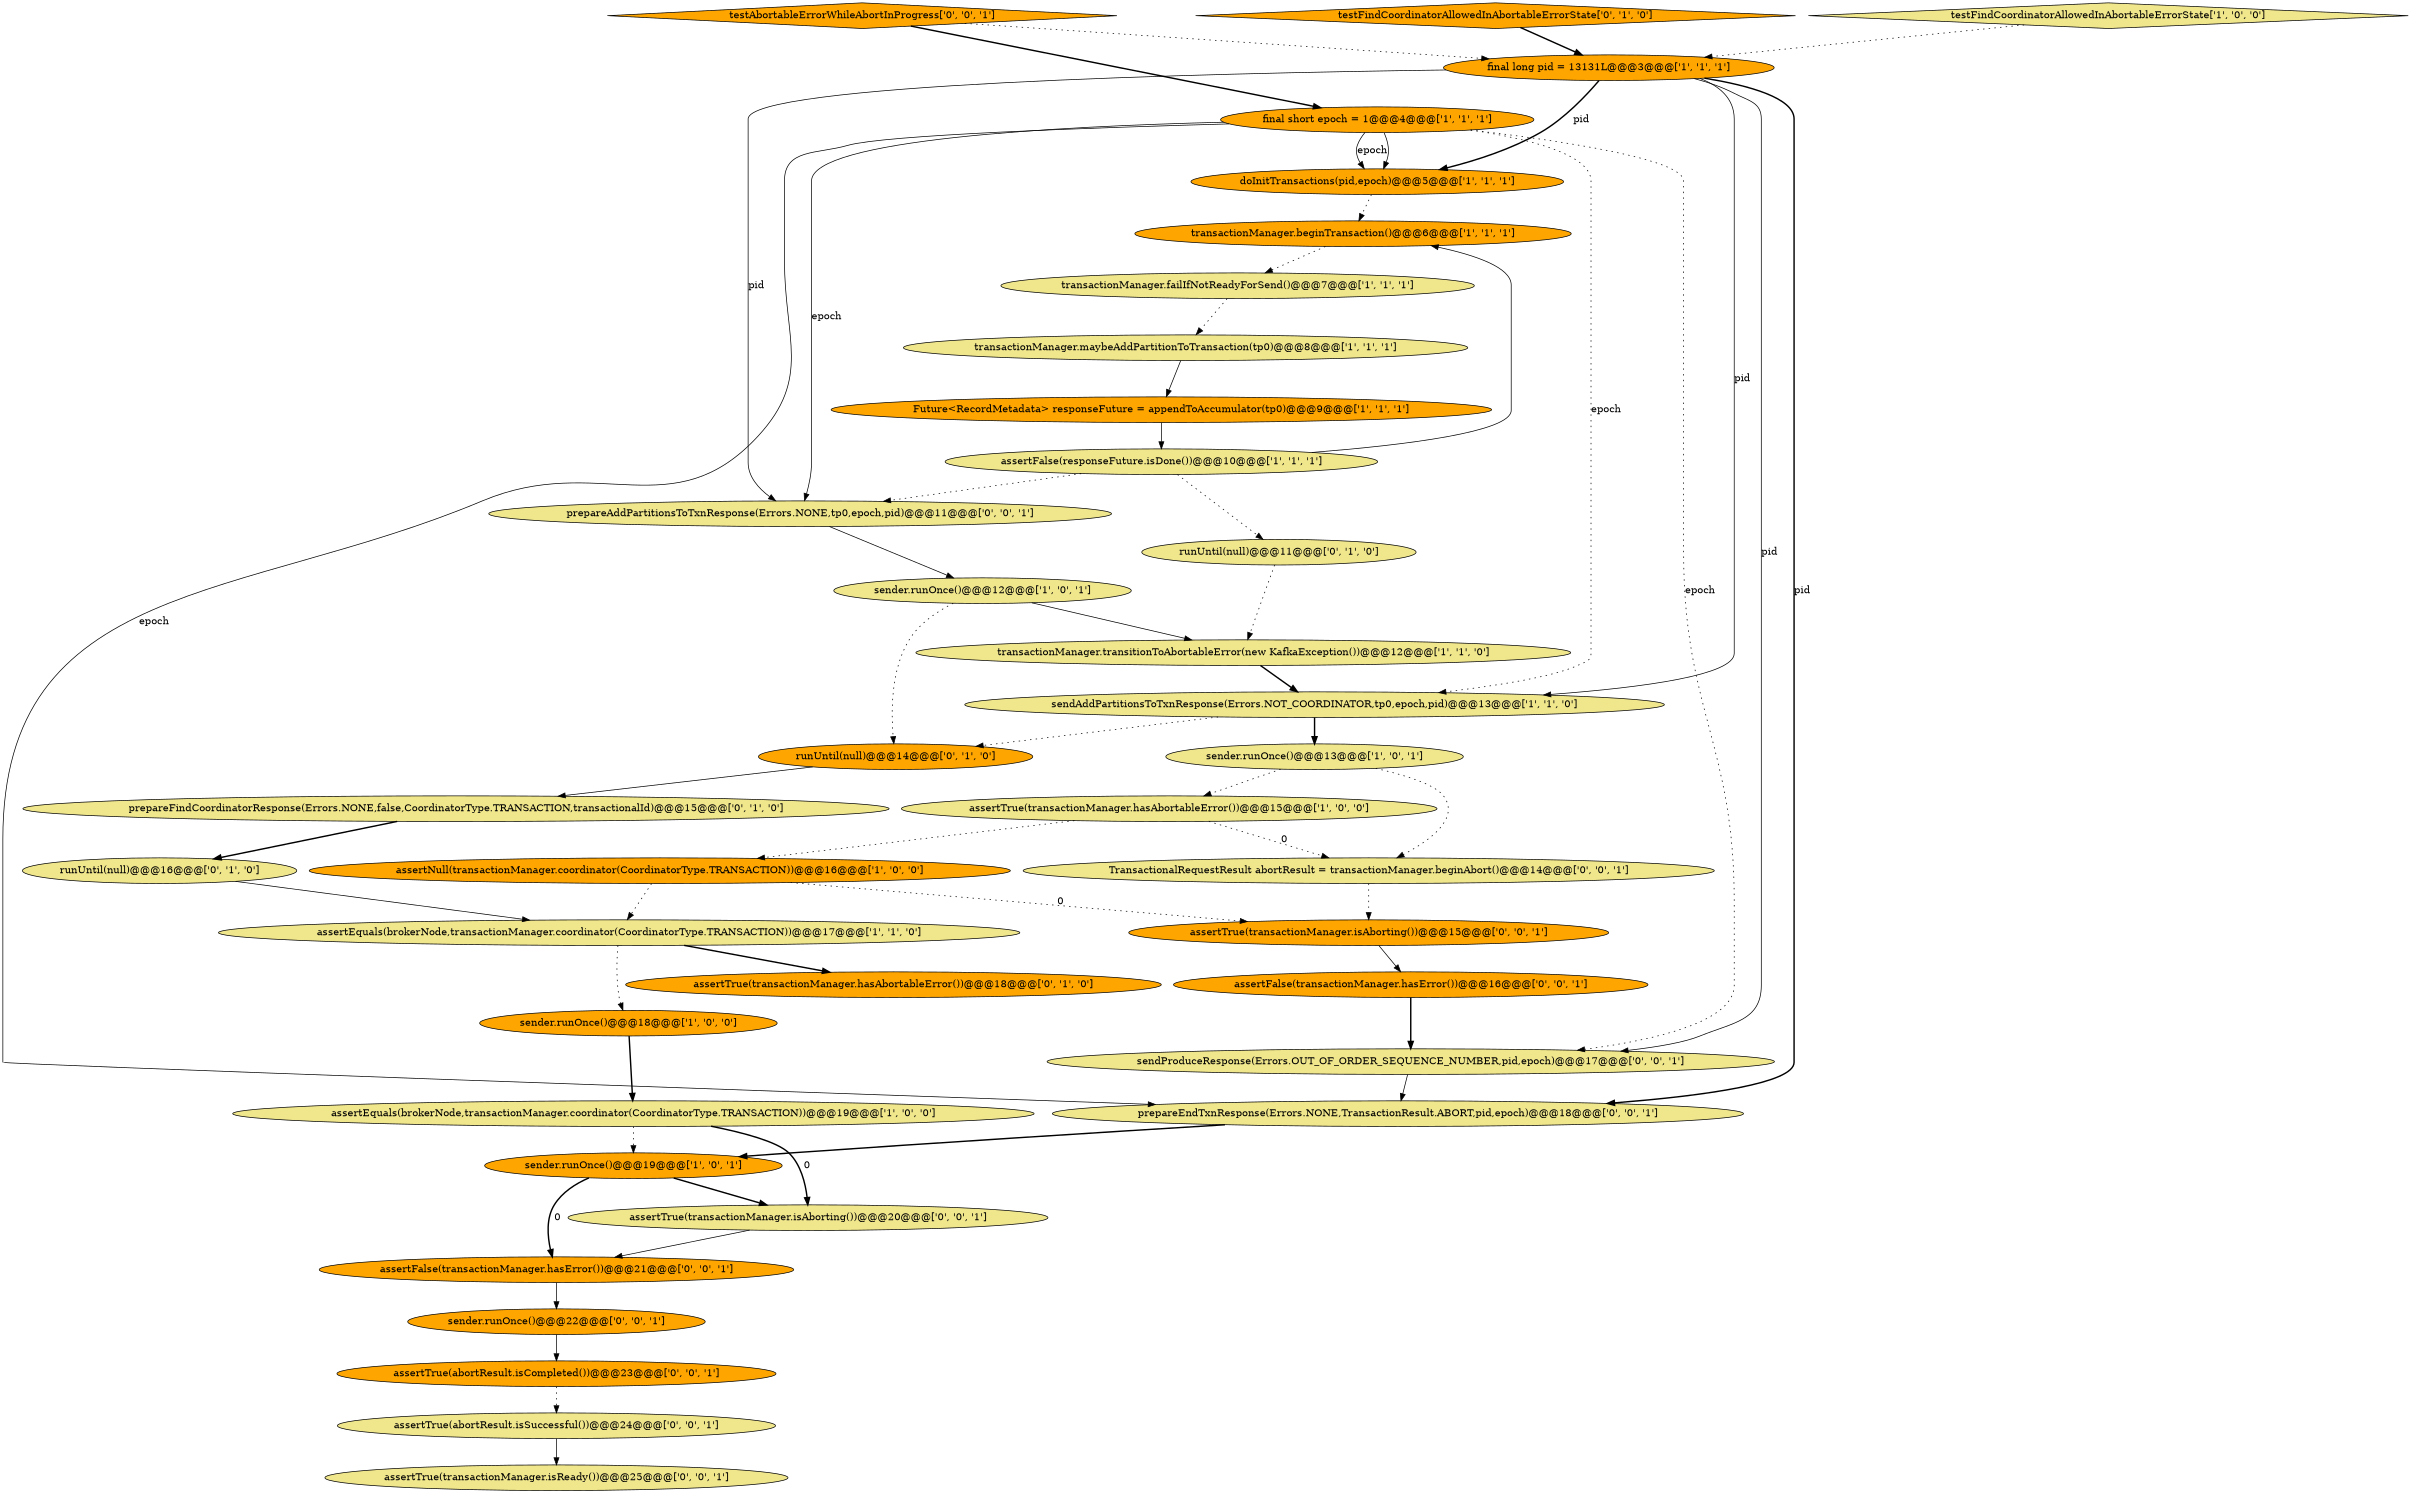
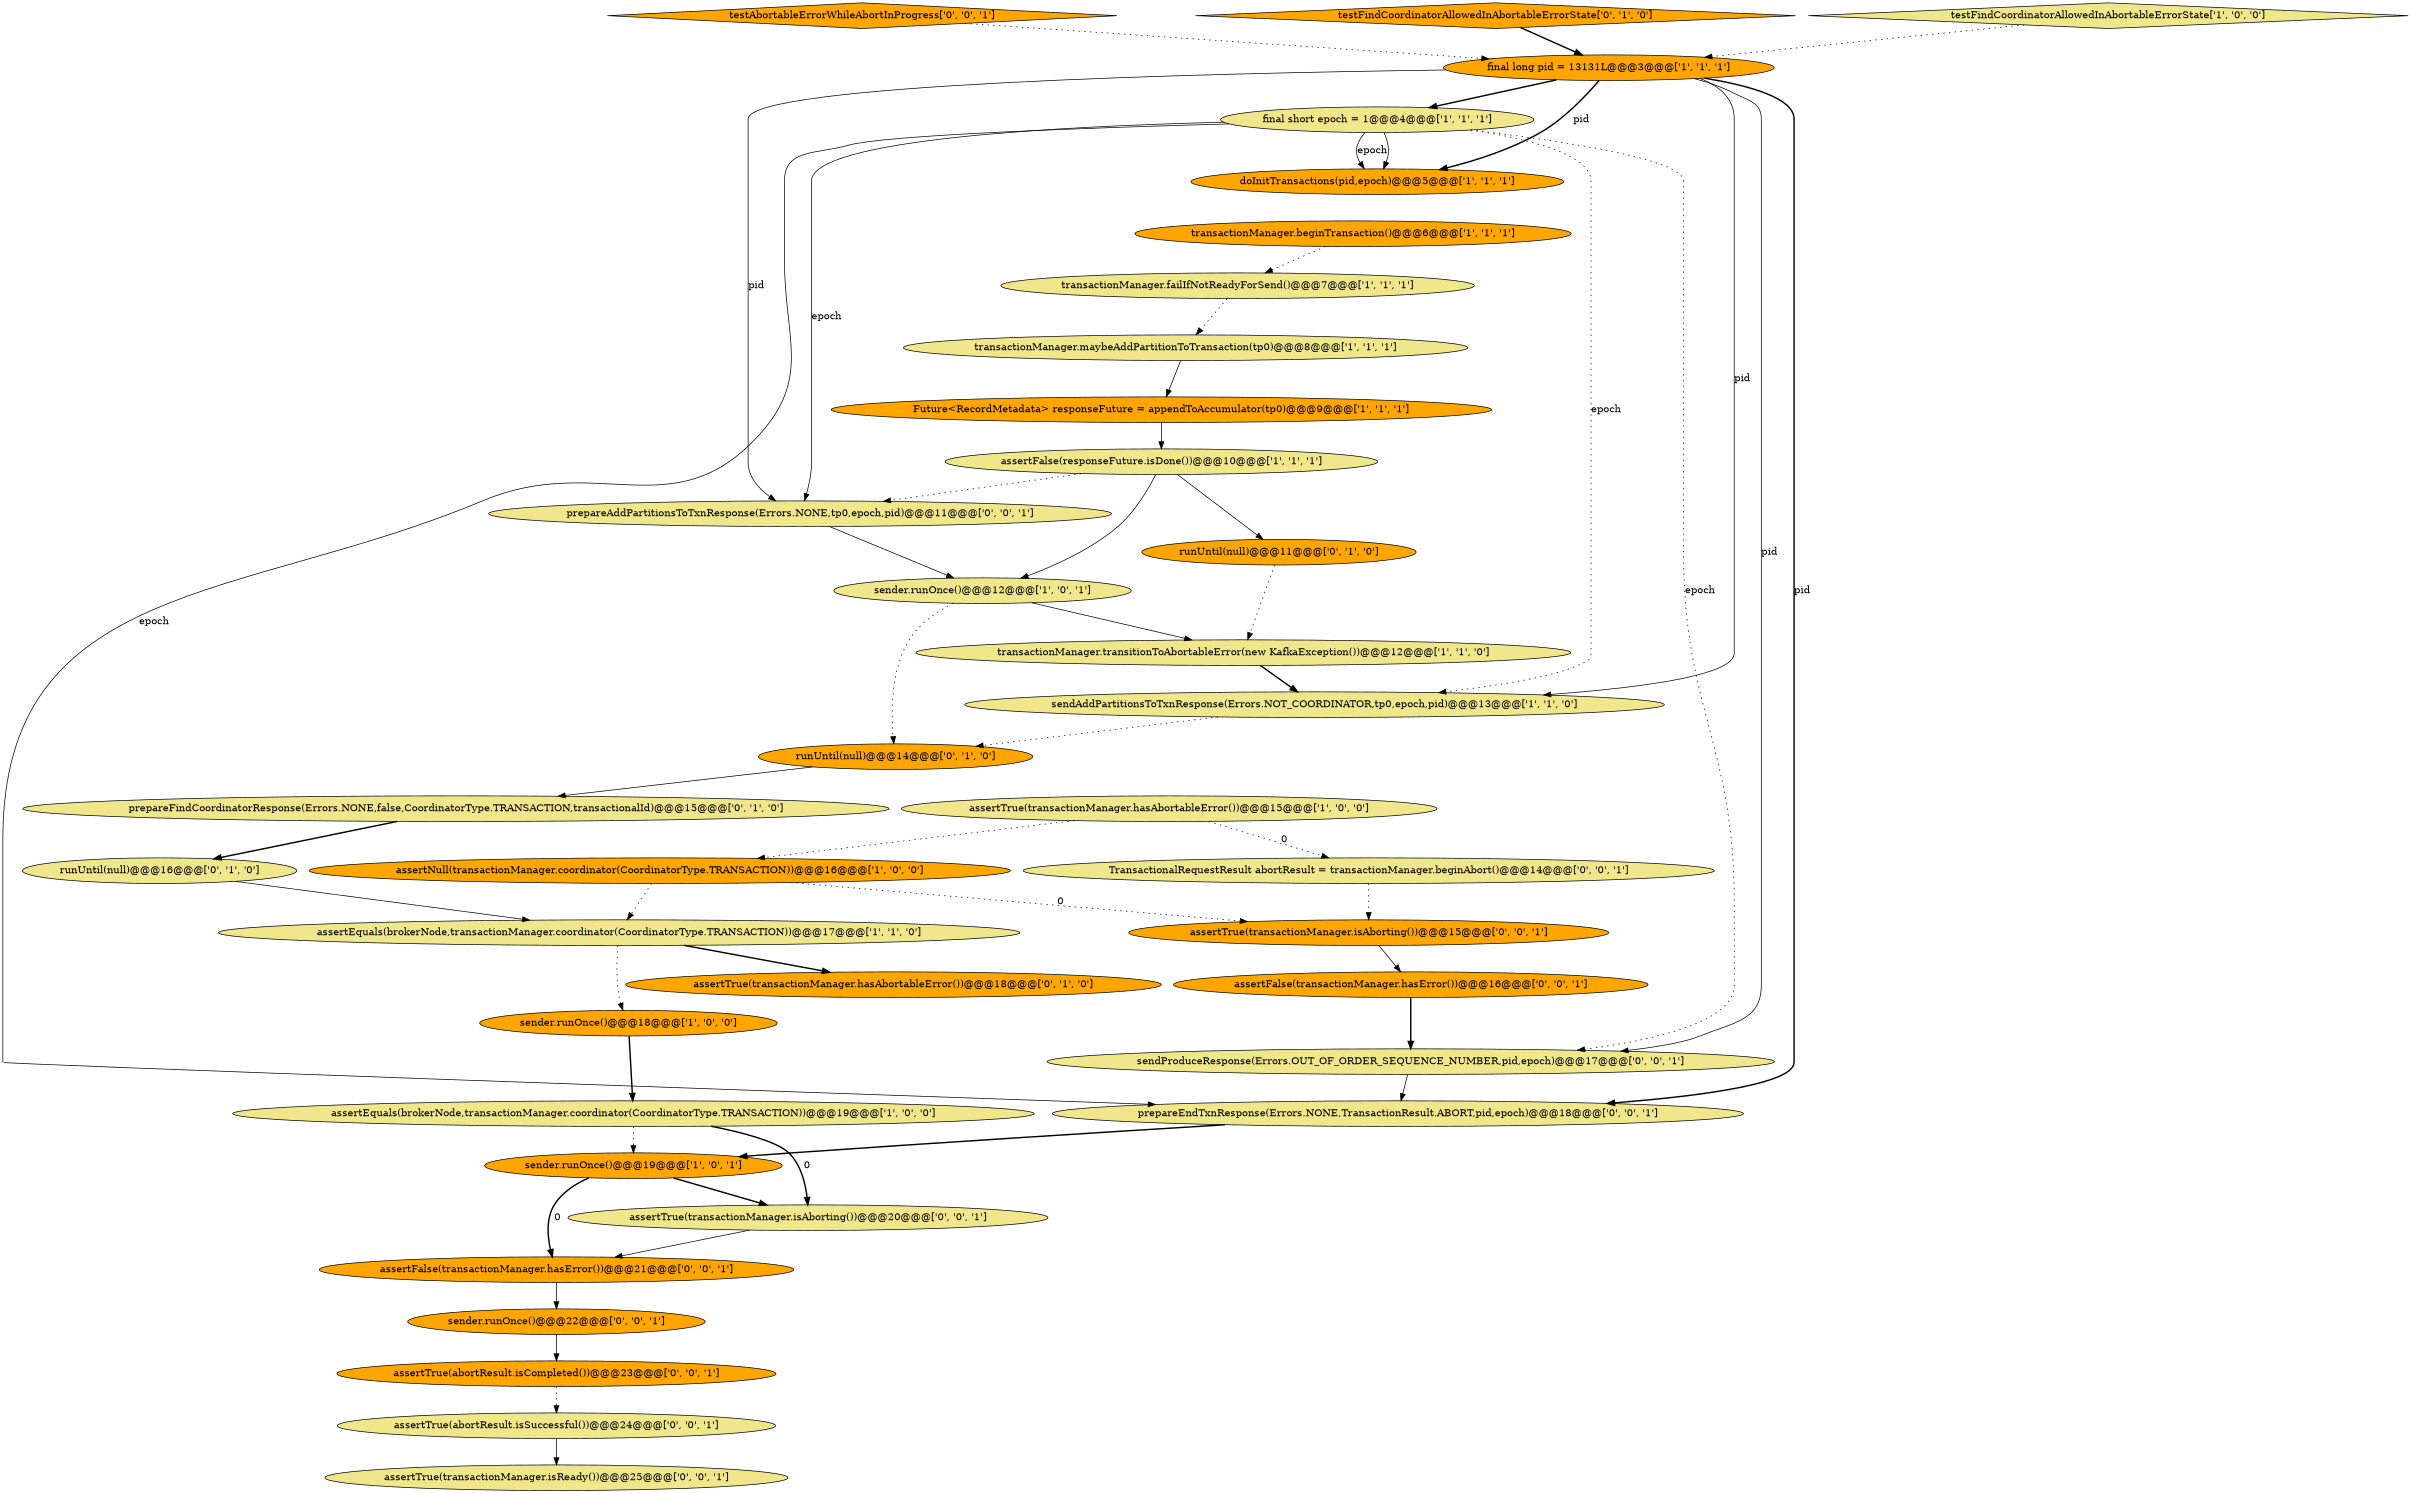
edge "testAbortableErrorWhileAbortInProgress['0', '0', '1']" -> "final short epoch = 1@@@4@@@['1', '1', '1']": now "final long pid = 13131L@@@3@@@['1', '1', '1']" -> "final short epoch = 1@@@4@@@['1', '1', '1']"
node "final short epoch = 1@@@4@@@['1', '1', '1']": fillcolor orange -> khaki
edge "doInitTransactions(pid,epoch)@@@5@@@['1', '1', '1']" -> "transactionManager.beginTransaction()@@@6@@@['1', '1', '1']": removed
edge "assertFalse(responseFuture.isDone())@@@10@@@['1', '1', '1']" -> "transactionManager.beginTransaction()@@@6@@@['1', '1', '1']": now "assertFalse(responseFuture.isDone())@@@10@@@['1', '1', '1']" -> "sender.runOnce()@@@12@@@['1', '0', '1']"
edge "assertFalse(responseFuture.isDone())@@@10@@@['1', '1', '1']" -> "runUntil(null)@@@11@@@['0', '1', '0']": style dotted -> solid
node "runUntil(null)@@@11@@@['0', '1', '0']": fillcolor khaki -> orange
node "sender.runOnce()@@@13@@@['1', '0', '1']": removed
